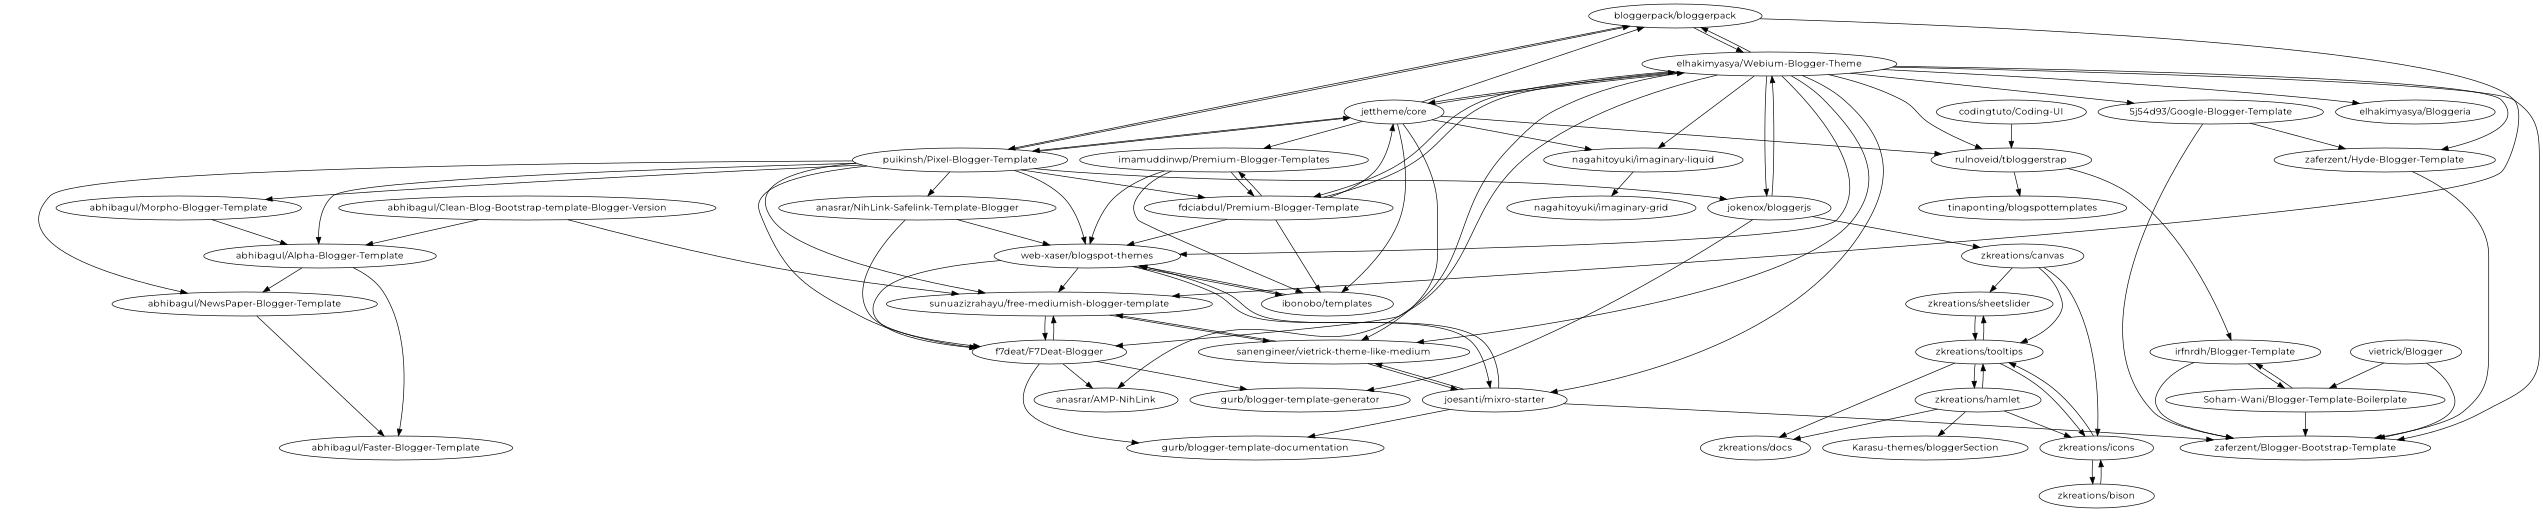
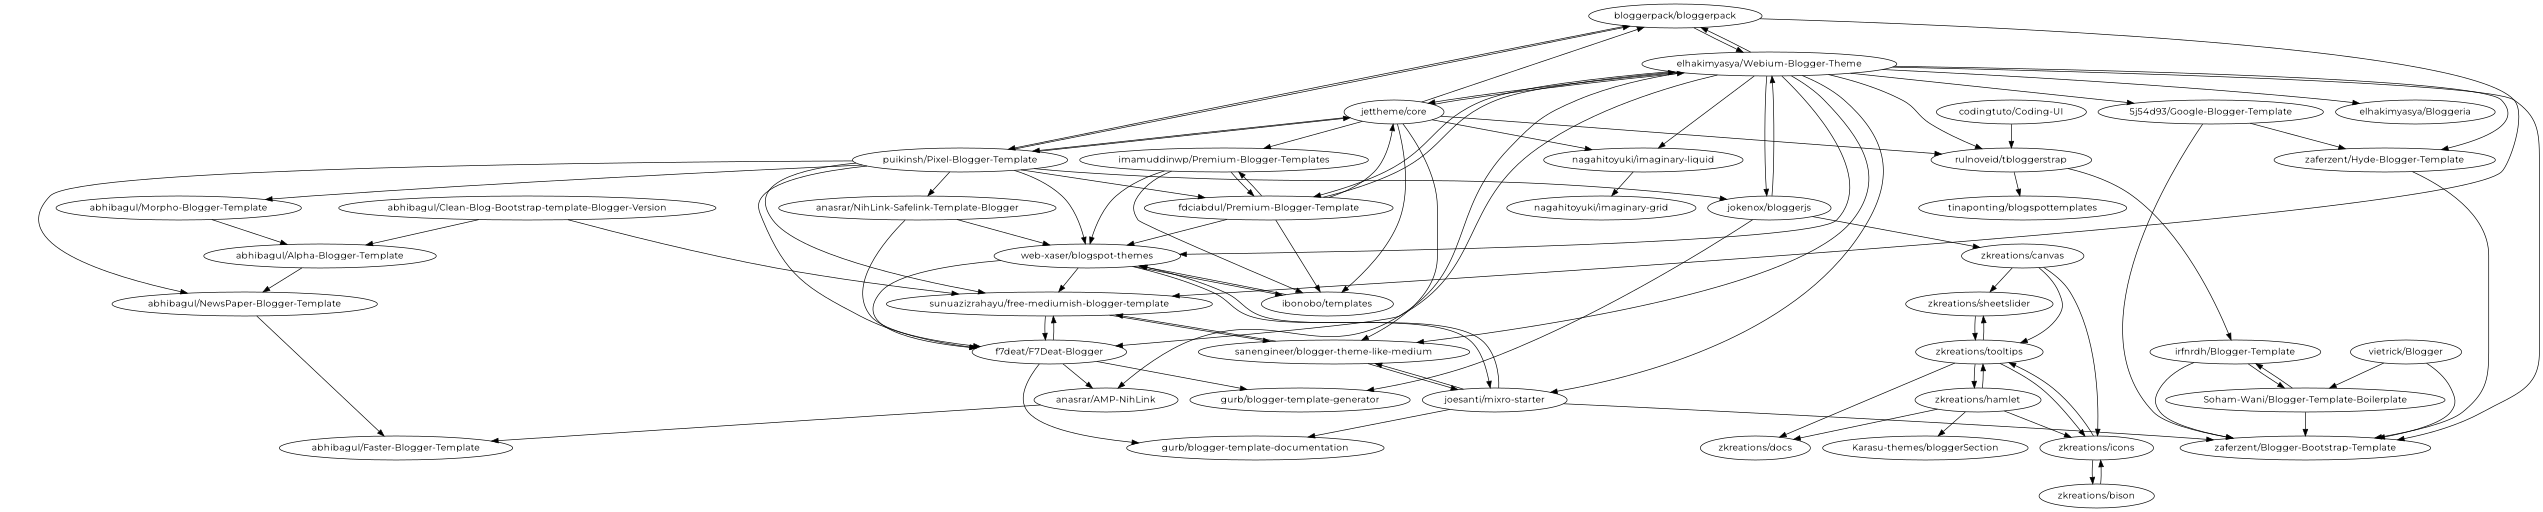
edge "puikinsh/Pixel-Blogger-Template" -> "abhibagul/Alpha-Blogger-Template": removed
edge "abhibagul/Alpha-Blogger-Template" -> "abhibagul/Faster-Blogger-Template": now "anasrar/AMP-NihLink" -> "abhibagul/Faster-Blogger-Template"
node "sanengineer/vietrick-theme-like-medium": label "sanengineer/vietrick-theme-like-medium" -> "sanengineer/blogger-theme-like-medium"
